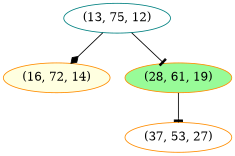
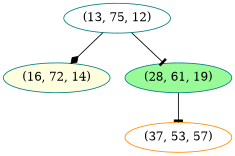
node "(16, 72, 14)": color darkorange -> teal
node "(28, 61, 19)": color darkorange -> teal
node "(37, 53, 27)": label "(37, 53, 27)" -> "(37, 53, 57)"
